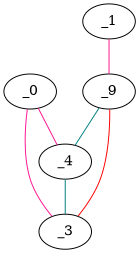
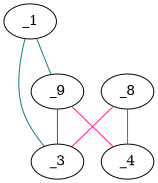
edge "_1" -- "_9": color deeppink -> teal
node "_0": label "_0" -> "_8"
edge "_9" -- "_4": color teal -> deeppink
edge "_4" -- "_3": now "_1" -- "_3"
